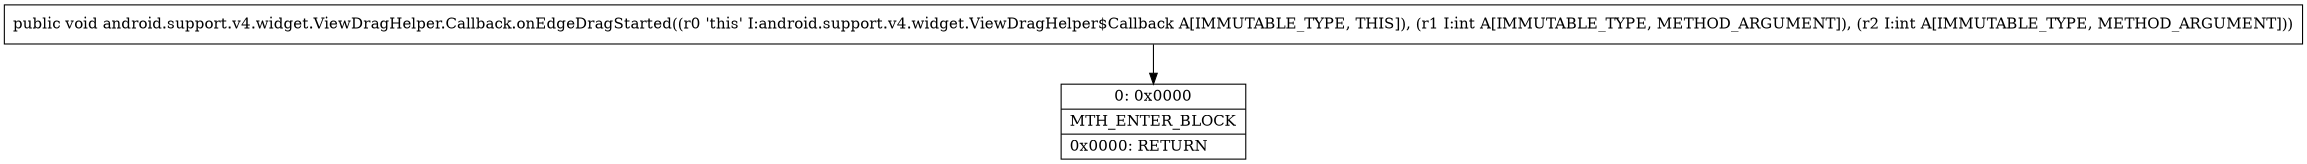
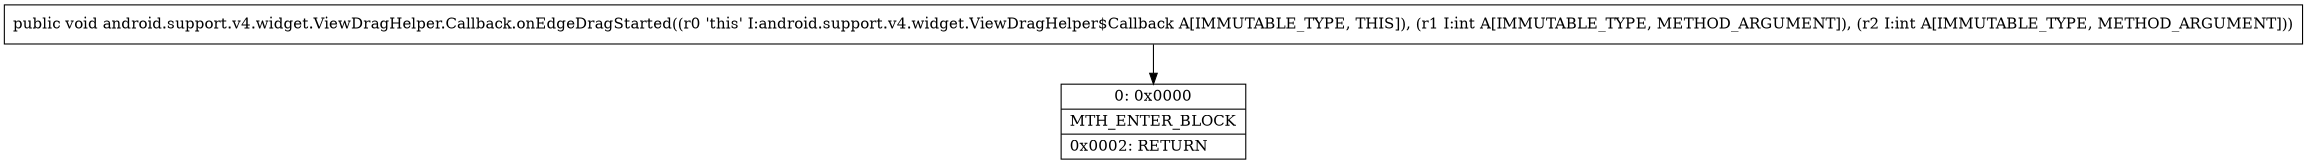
node "0: 0x0000": text "0x0000: RETURN" -> "0x0002: RETURN"
